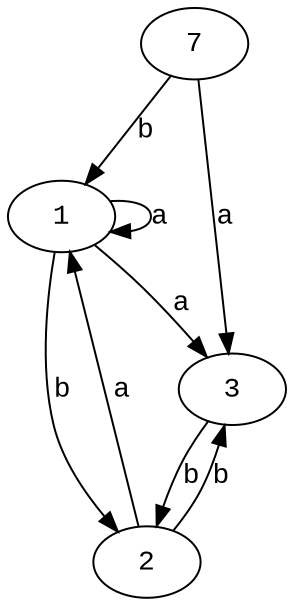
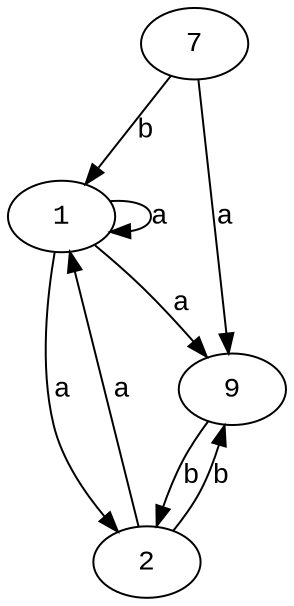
edge "1" -> "2": label "b" -> "a"
node "3": label "3" -> "9"
